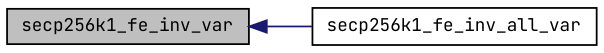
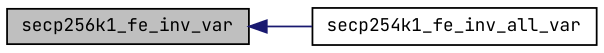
node "secp256k1_fe_inv_all_var": label "secp256k1_fe_inv_all_var" -> "secp254k1_fe_inv_all_var"
